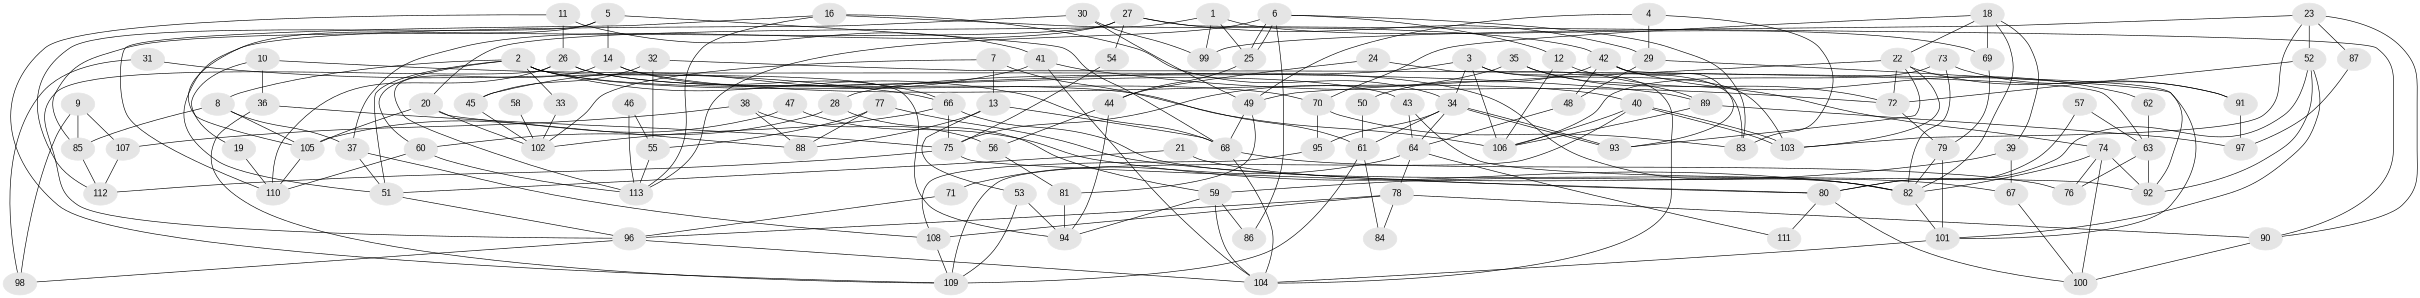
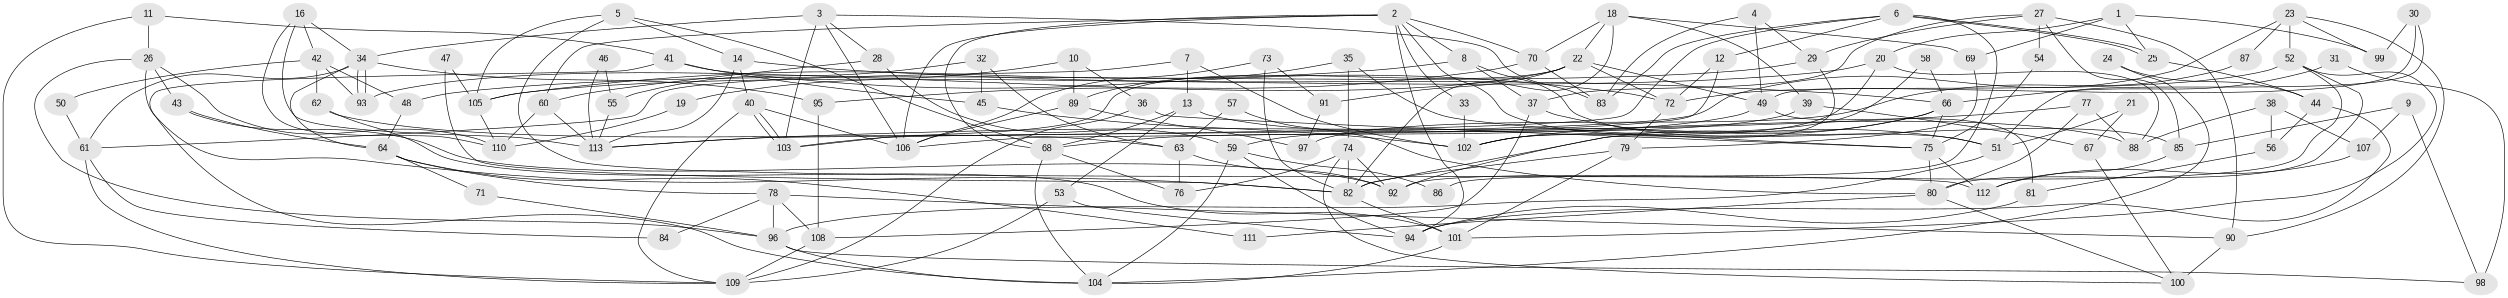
edge "58" -- "66": added
edge "42" -- "101": now "62" -- "101"
edge "77" -- "55": now "77" -- "113"
